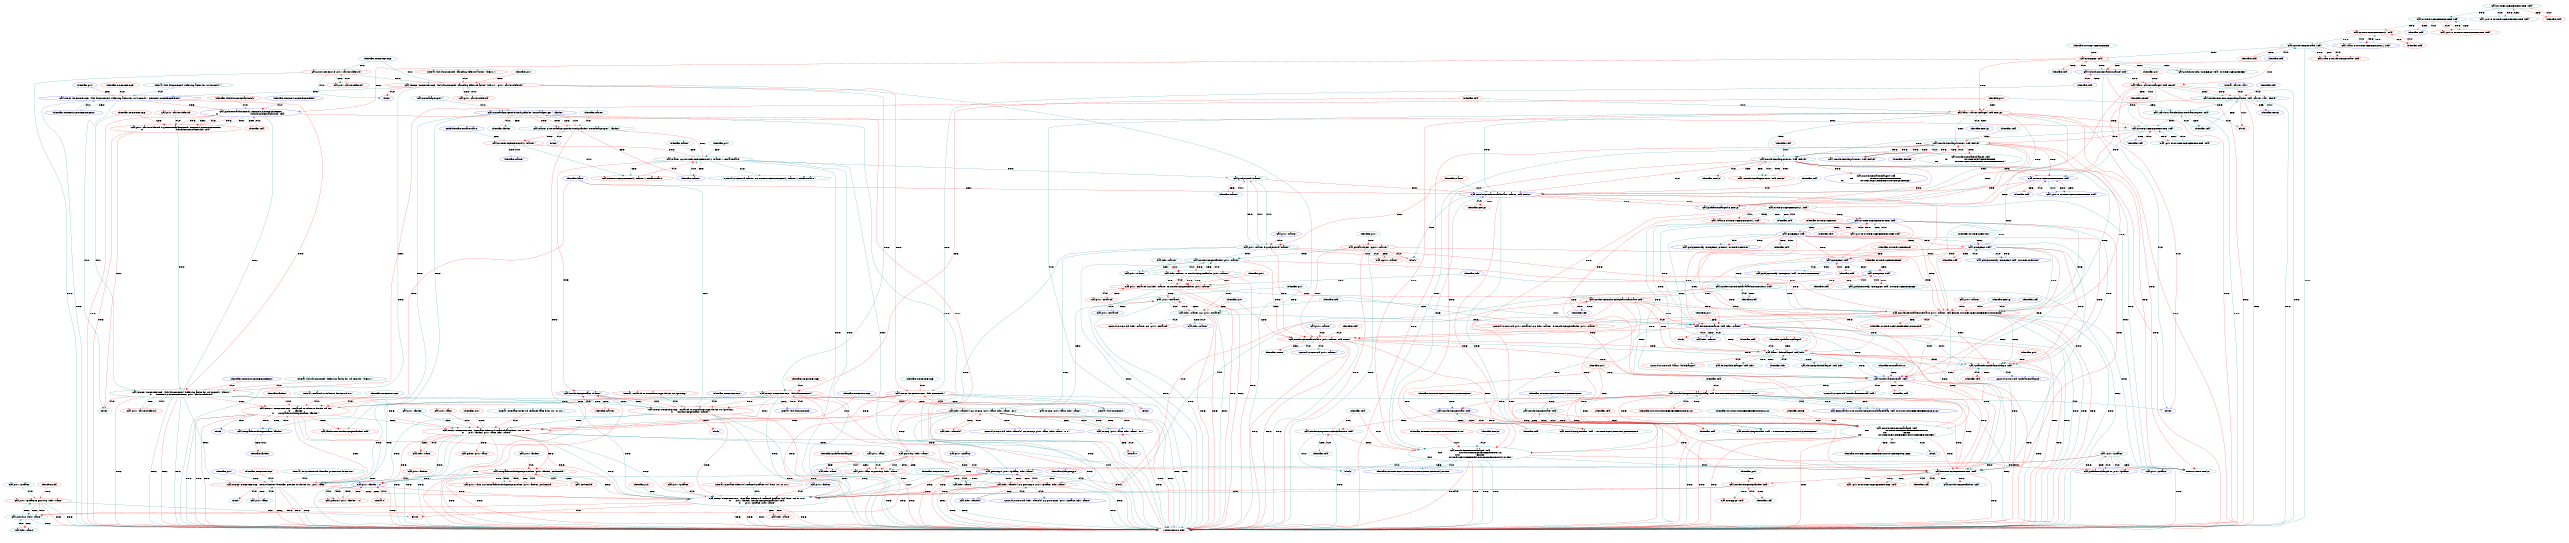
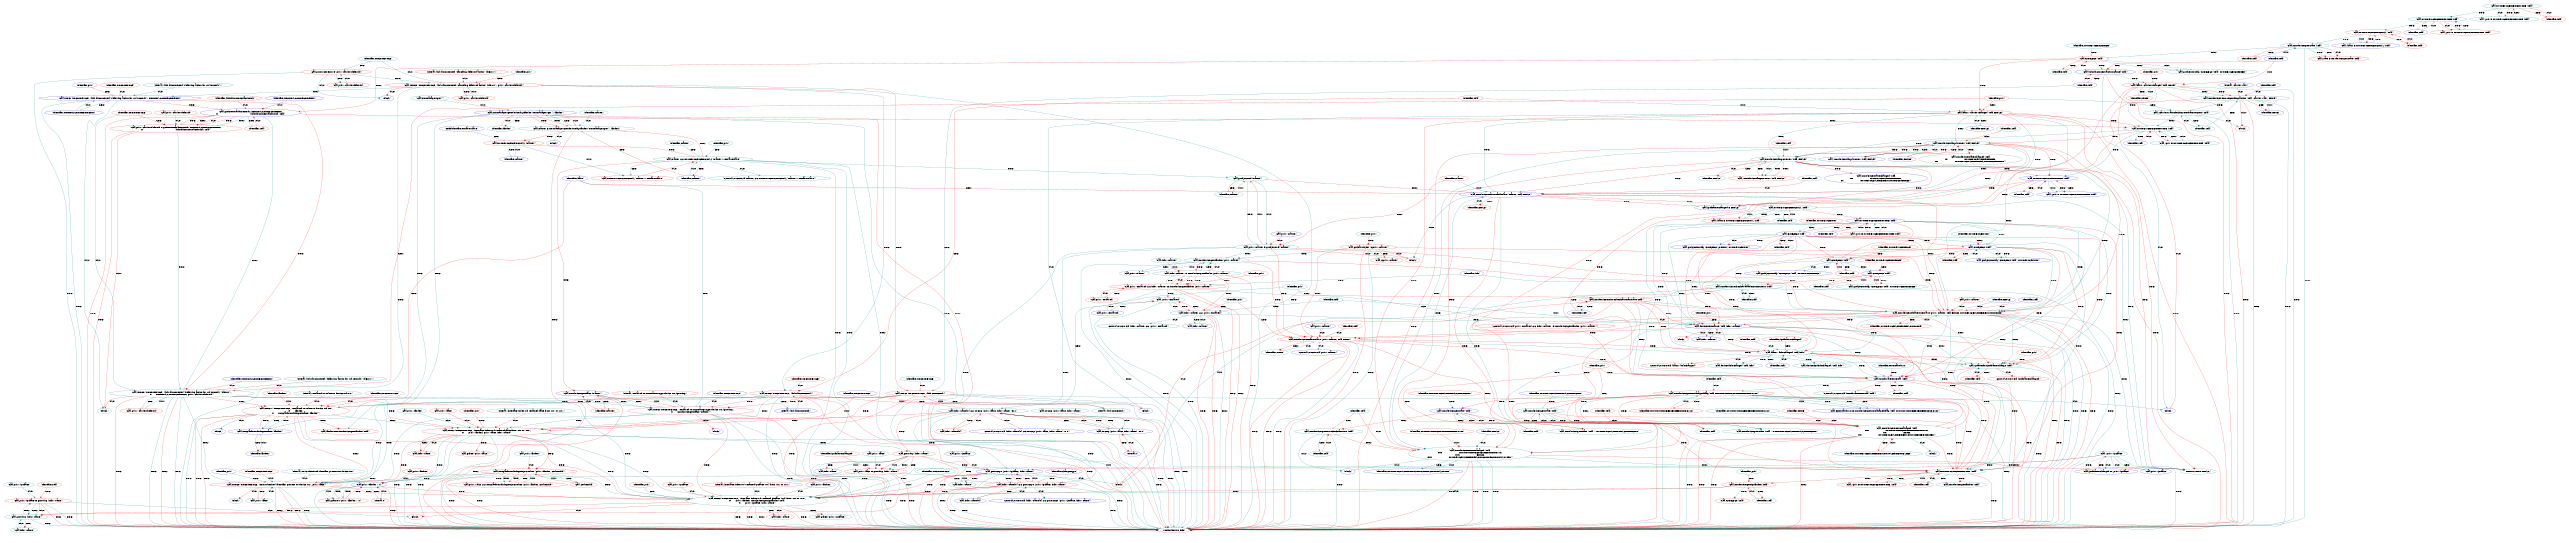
edge "(Call,nm_device_dhcp6_renew (self, FALSE))" -> "(Call,nm_device_master_add_slave (master, self, FALSE))": label "AST: " -> "DDG: "
node "(ControlStructure,if (info->master && !priv->enslaved))": color red -> teal
edge "(Call,update_for_ip_ifname_change (self))" -> "(ControlStructure,if (ip_ifname_changed))": color teal -> red
node "(ControlStructure,if (ip_ifname_changed))": color blue -> red
edge "(Call,is_software_external (self))" -> "(ControlStructure,if (is_software_external (self)))": label "AST: " -> "DDG: "
node "(Call,g_free (priv->ip_iface))": added
